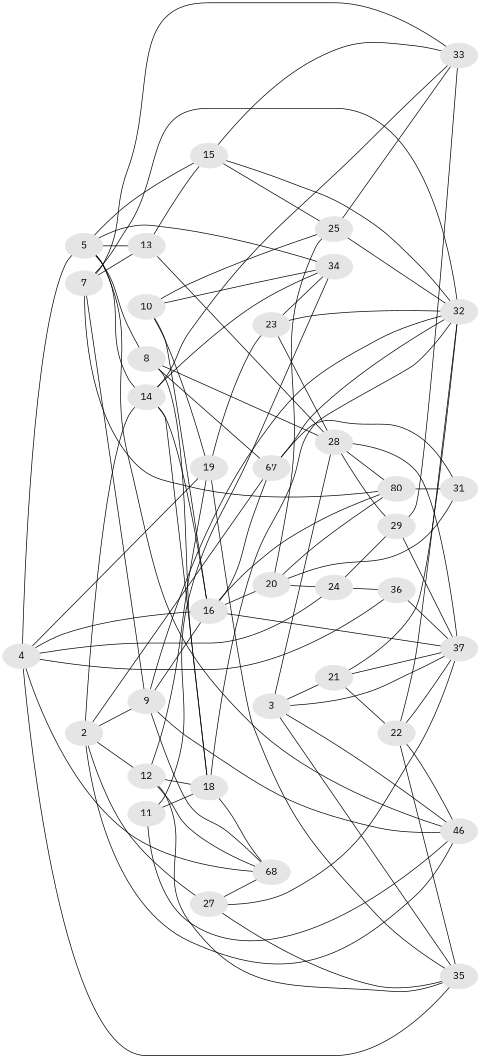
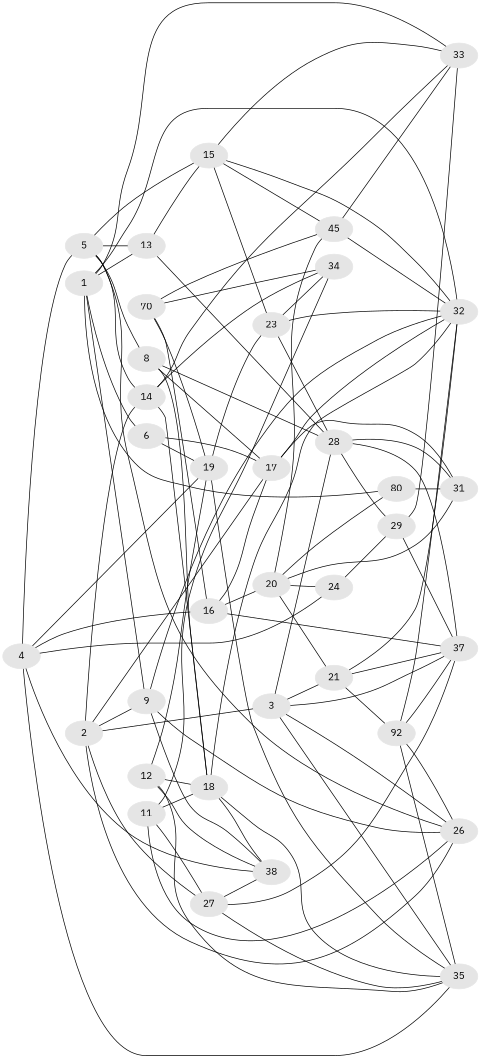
node "25": label "25" -> "45"
edge "5" -- "34": removed
edge "15" -- "23": added
node "7": label "7" -> "1"
node "10": label "10" -> "70"
node "6": added
edge "28" -- "80": now "28" -- "31"
node "67": label "67" -> "17"
edge "14" -- "16": removed
edge "80" -- "16": removed
node "36": removed
edge "20" -- "21": added
edge "16" -- "9": removed
node "22": label "22" -> "92"
edge "2" -- "12": now "2" -- "3"
node "46": label "46" -> "26"
edge "11" -- "27": added
node "68": label "68" -> "38"
edge "18" -- "35": added
